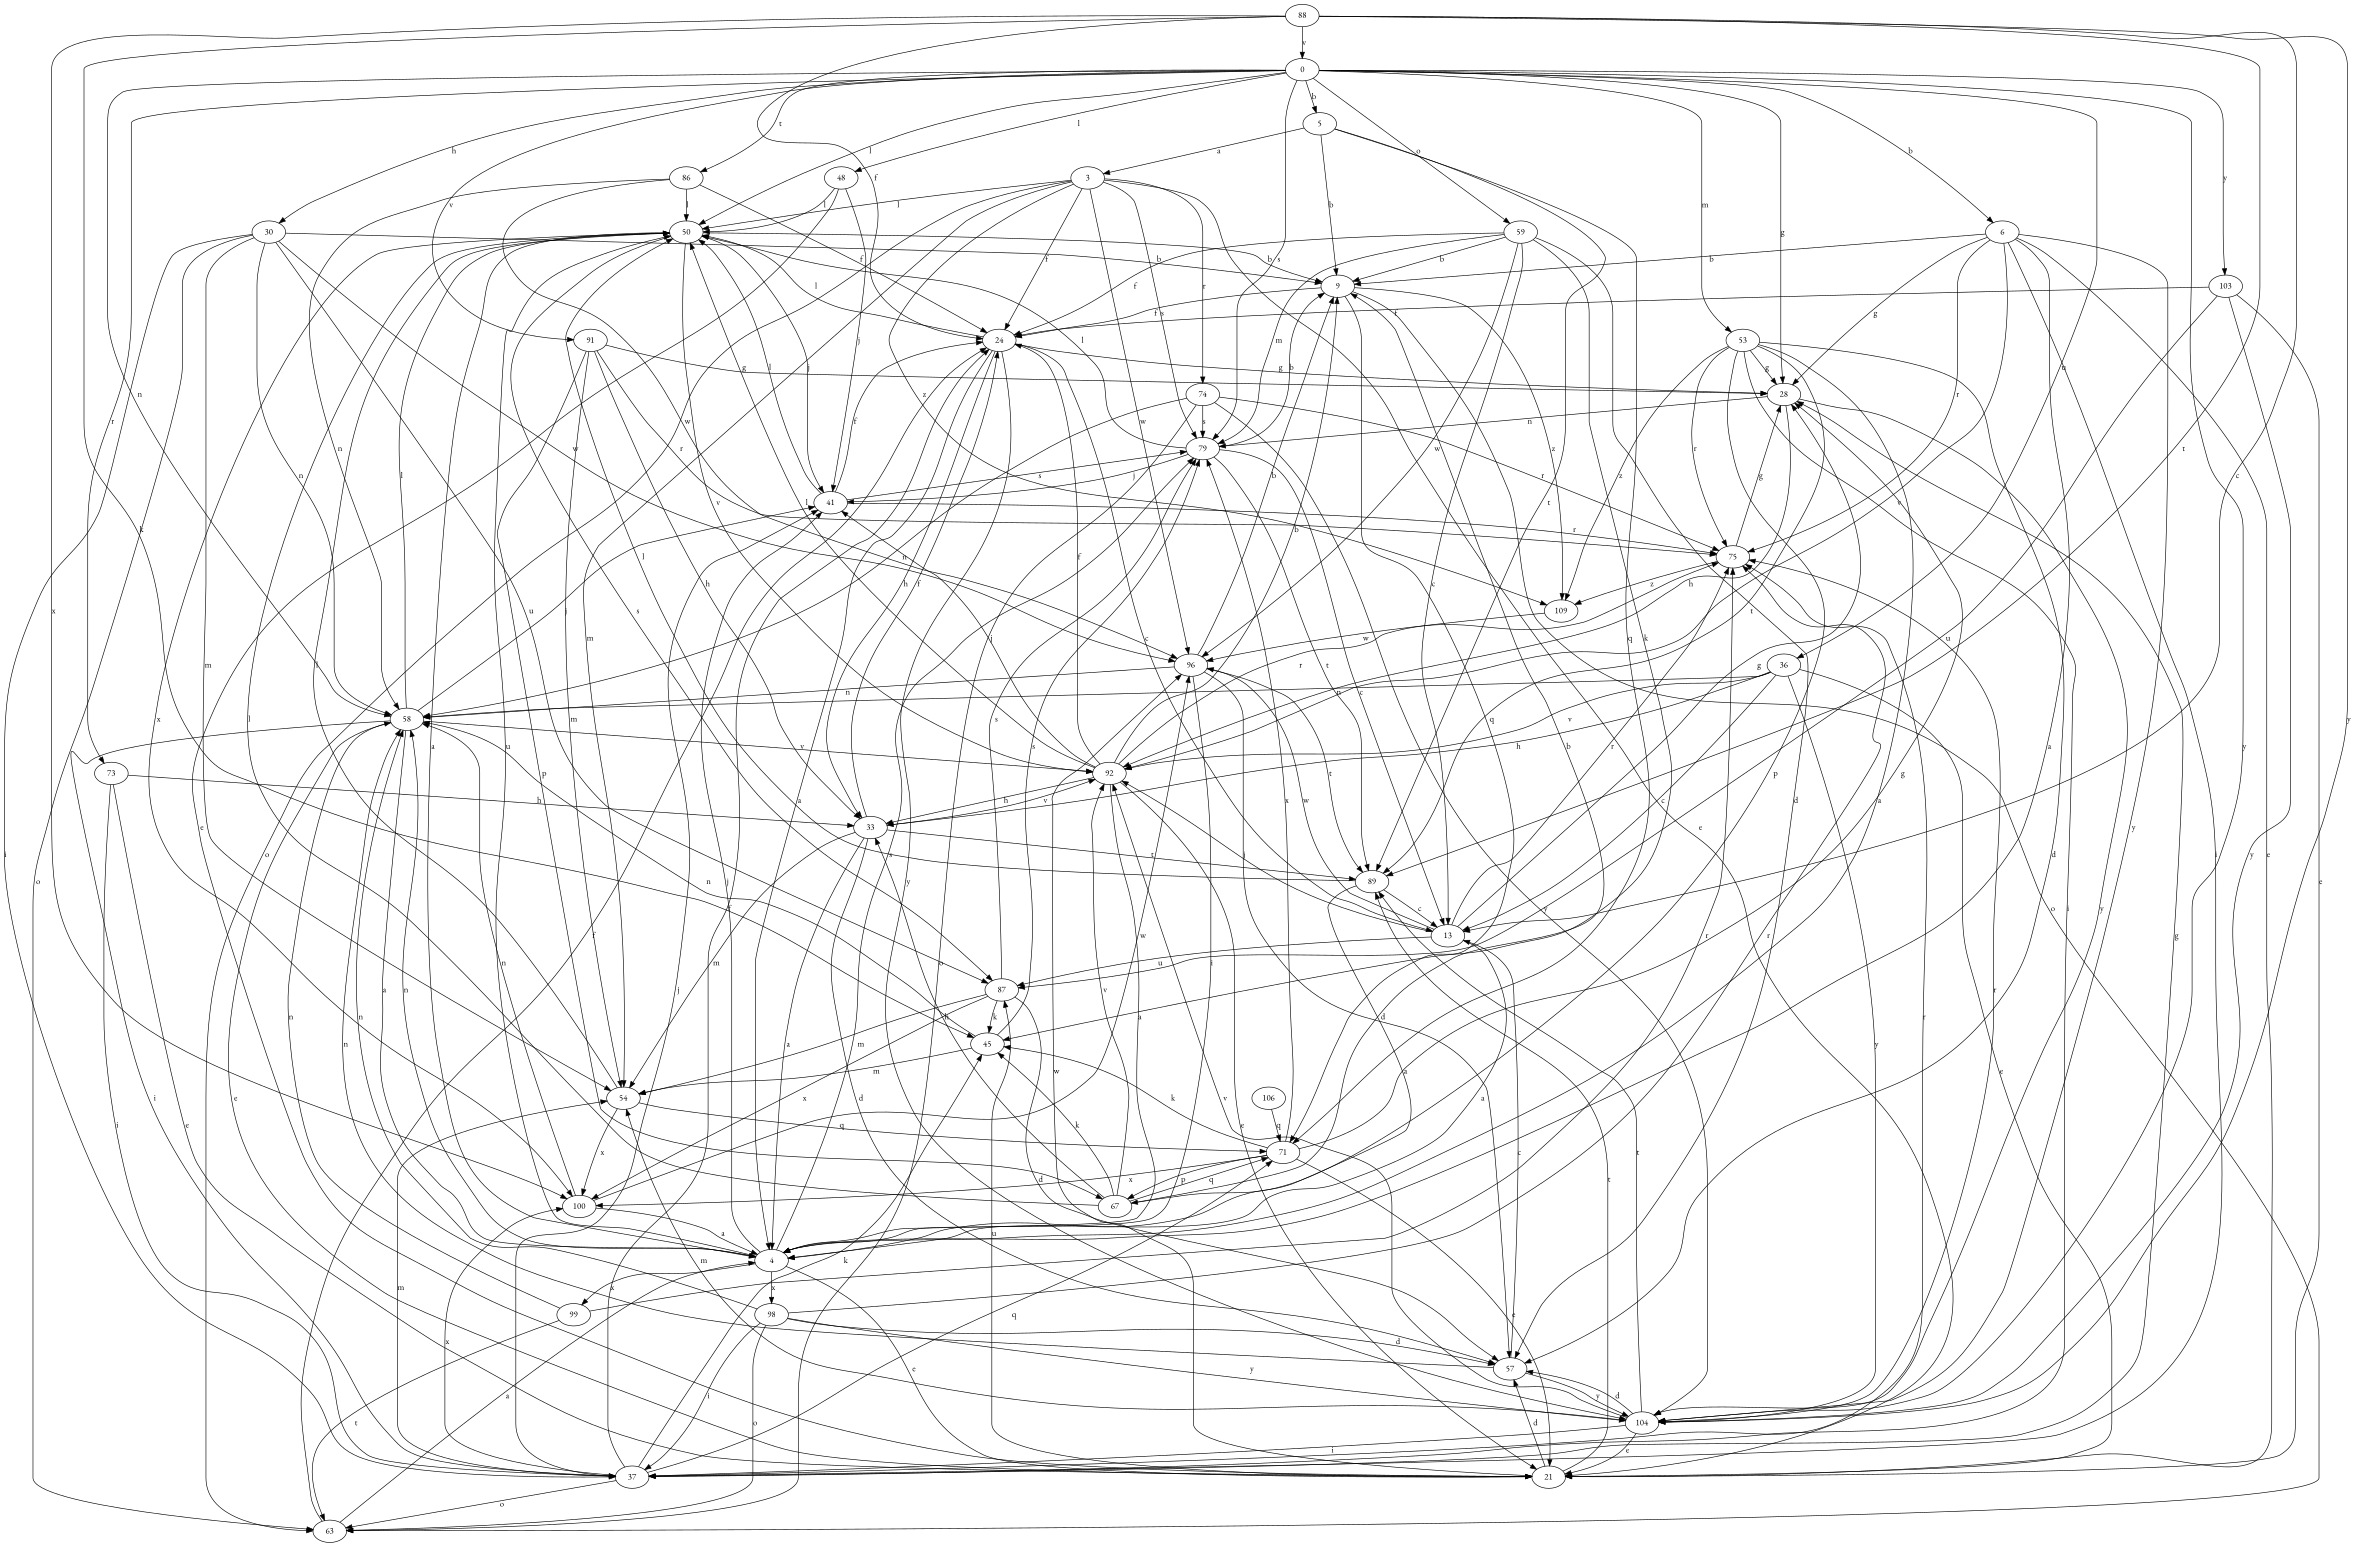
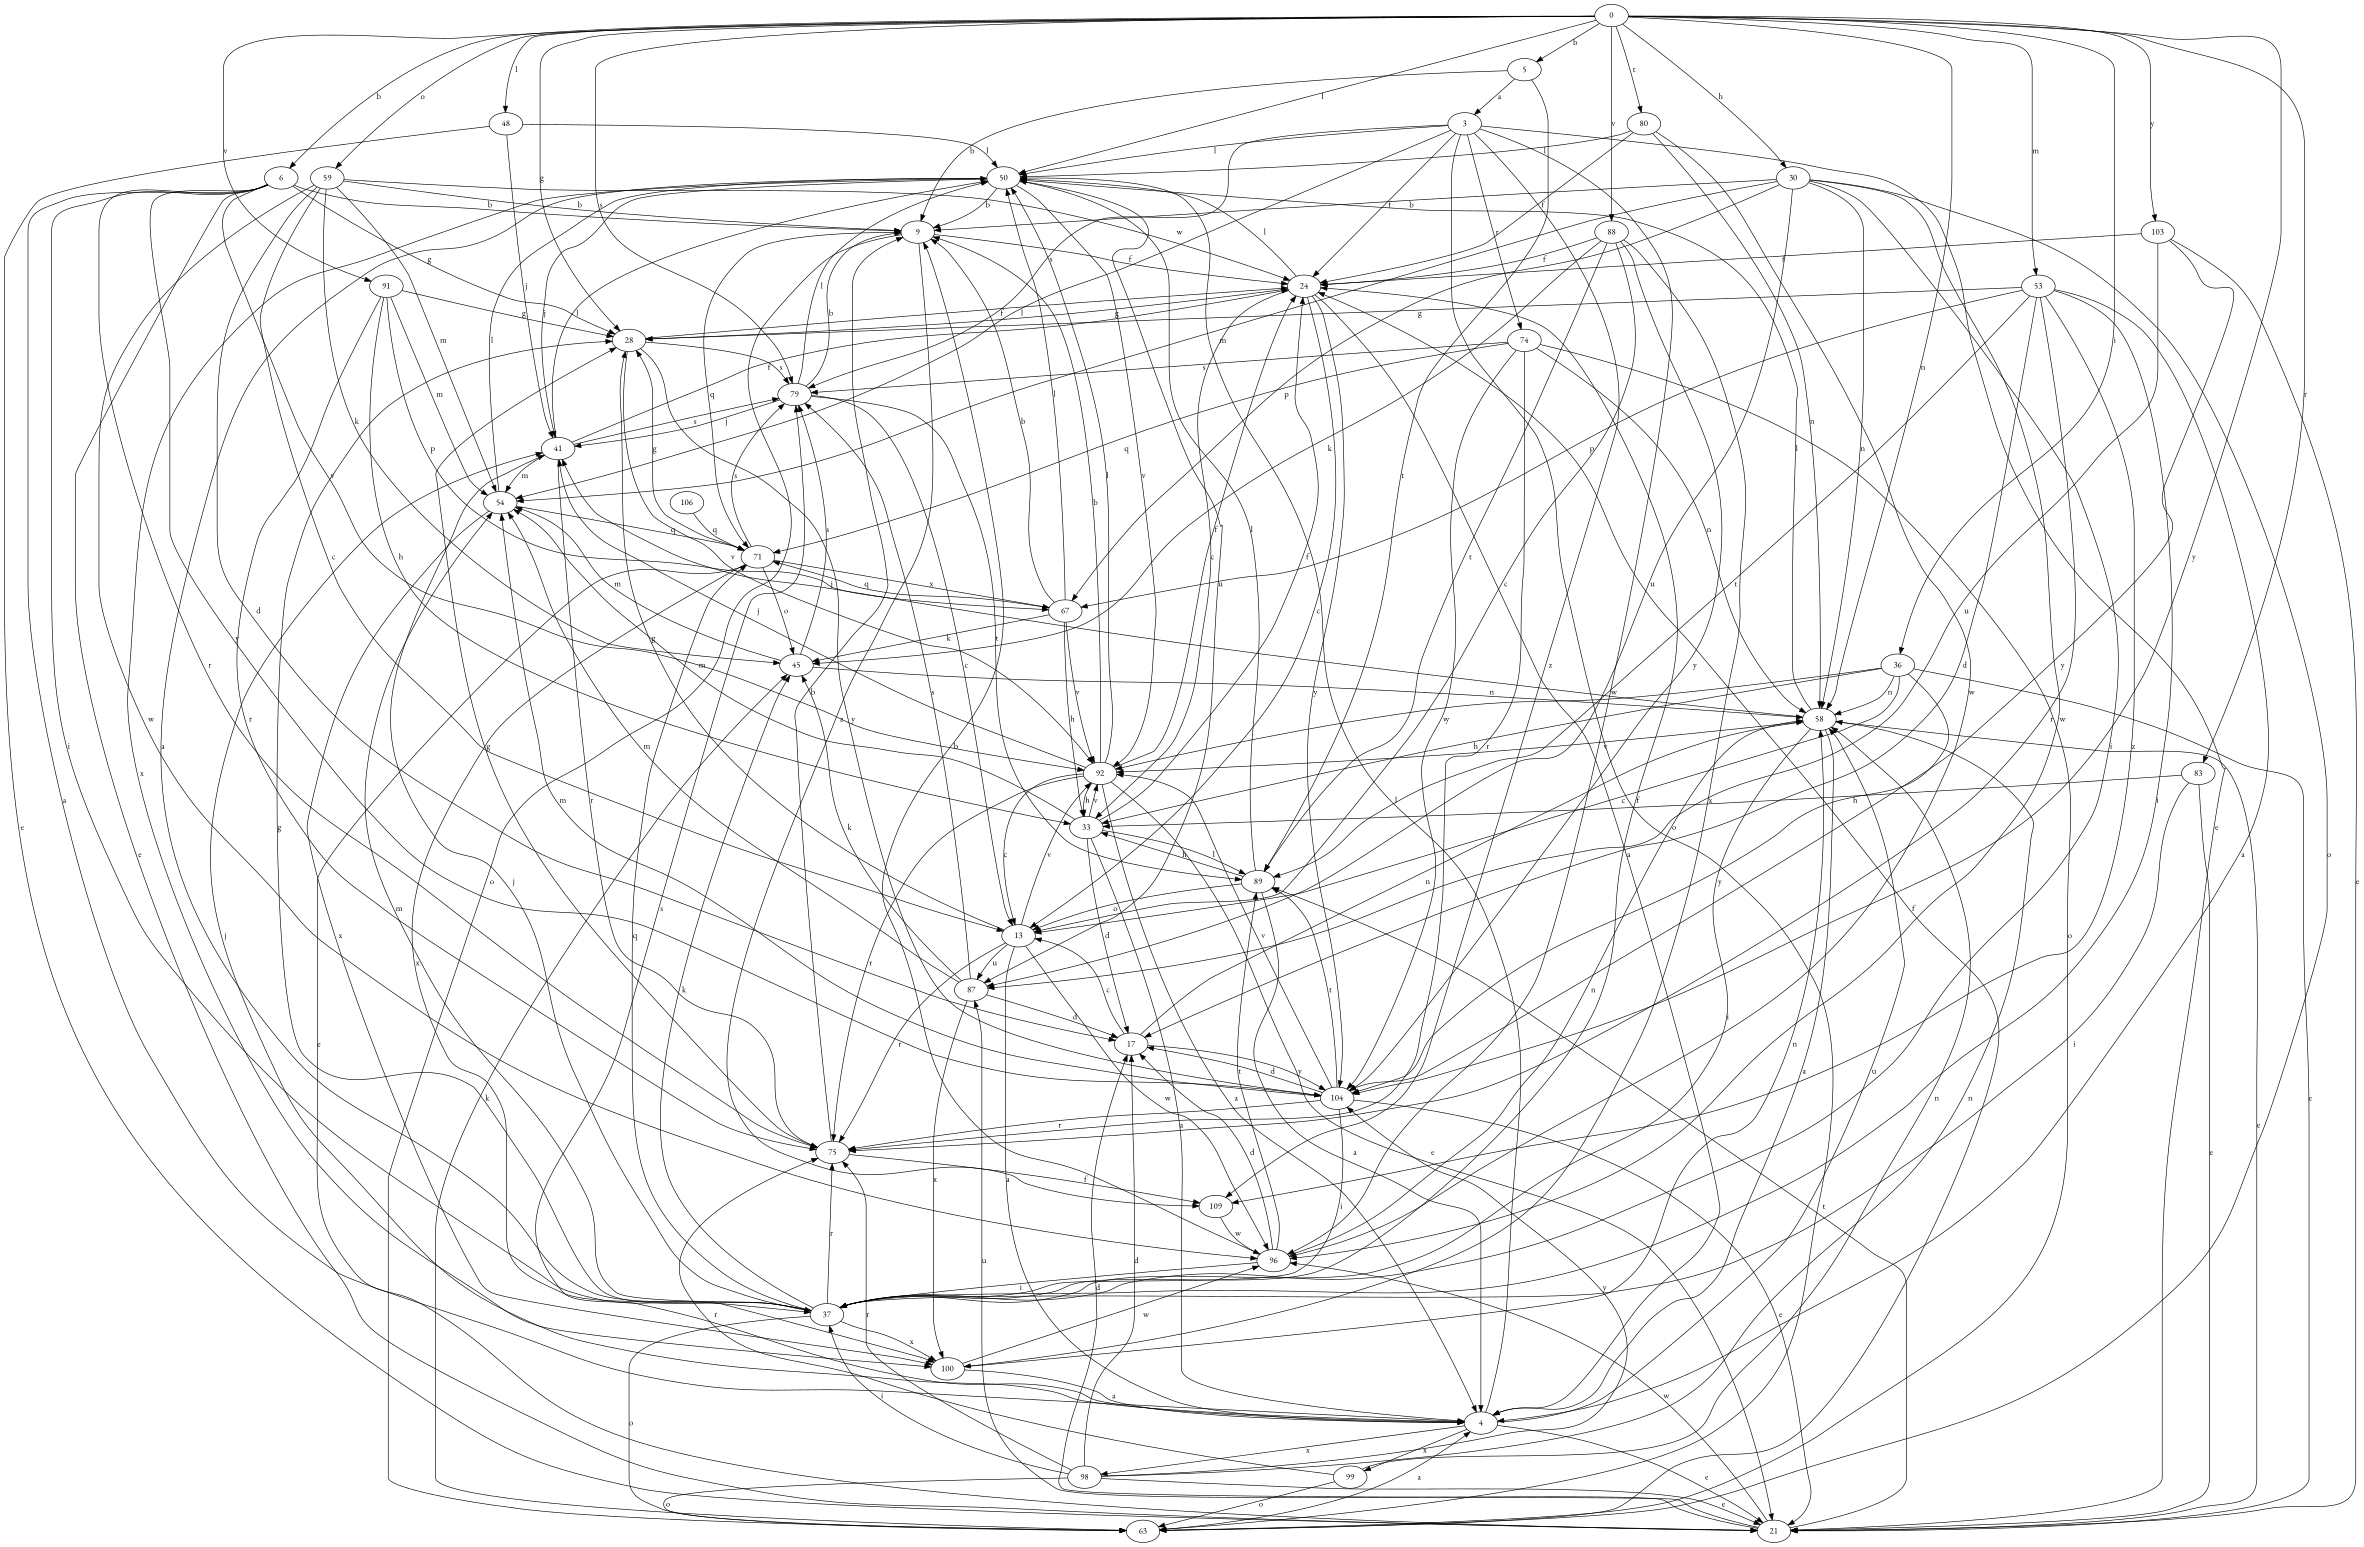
edge "88" -> "0": reversed
node "86": label "86" -> "80"
edge "59" -> "79": now "59" -> "54"
edge "59" -> "24": label "f" -> "w"
edge "28" -> "24": added, label "f"
edge "30" -> "67": added, label "p"
edge "0" -> "36": label "u" -> "i"
edge "28" -> "79": label "n" -> "s"
edge "41" -> "54": added, label "m"
edge "24" -> "33": label "h" -> "c"
edge "75" -> "109": label "z" -> "f"
edge "28" -> "92": label "h" -> "v"
edge "50" -> "87": label "s" -> "u"
edge "3" -> "54": label "m" -> "l"
edge "75" -> "9": added, label "b"
edge "5" -> "71": now "74" -> "71"
edge "4" -> "50": label "u" -> "l"
node "73": label "73" -> "83"
edge "50" -> "4": now "50" -> "37"
edge "71" -> "79": label "x" -> "s"
edge "92" -> "13": added, label "c"
edge "33" -> "89": label "t" -> "l"
edge "13" -> "92": label "j" -> "v"
edge "89" -> "33": added, label "h"
edge "89" -> "13": label "c" -> "o"
edge "4" -> "58": label "n" -> "u"
edge "71" -> "45": label "k" -> "o"
edge "96" -> "4": now "96" -> "37"
edge "71" -> "67": label "p" -> "x"
node "57": label "57" -> "17"
edge "63" -> "45": added, label "k"
edge "99" -> "63": label "t" -> "o"
edge "98" -> "21": added, label "e"
